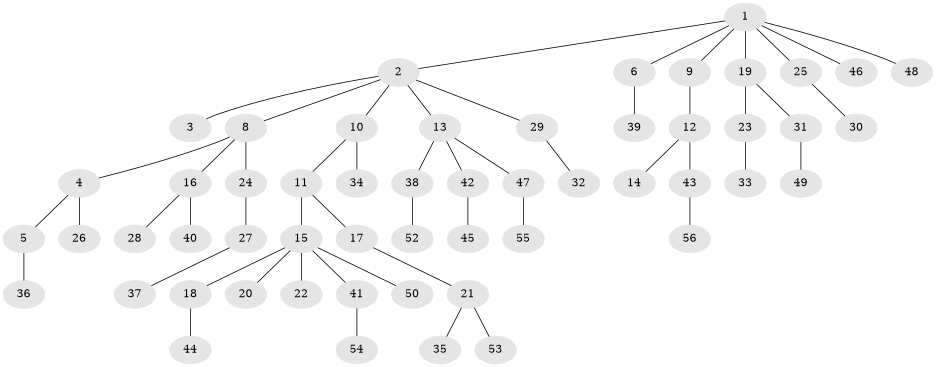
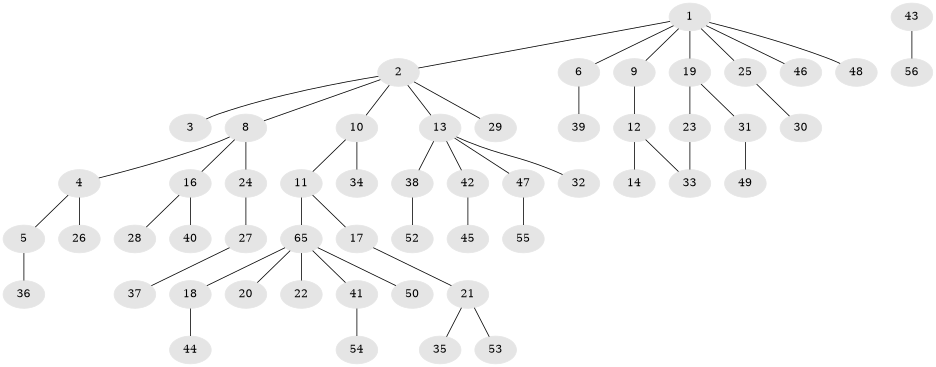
edge "29" -- "32": now "13" -- "32"
edge "12" -- "43": now "12" -- "33"
node "15": label "15" -> "65"
